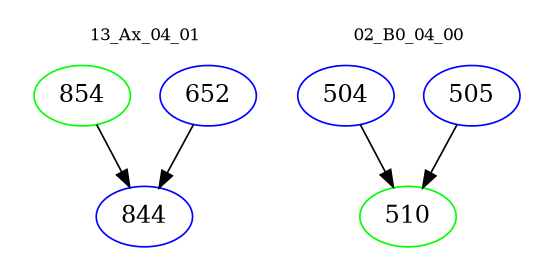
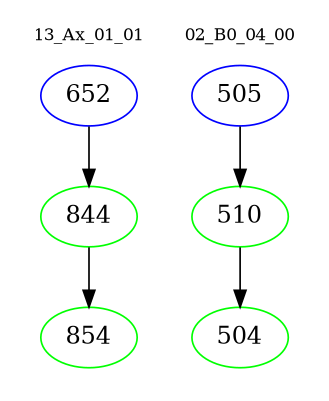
cluster "13_Ax_04_01": label "13_Ax_04_01" -> "13_Ax_01_01"
node "504": color blue -> green
edge "854" -> "844": reversed
edge "504" -> "510": reversed
node "844": color blue -> green
